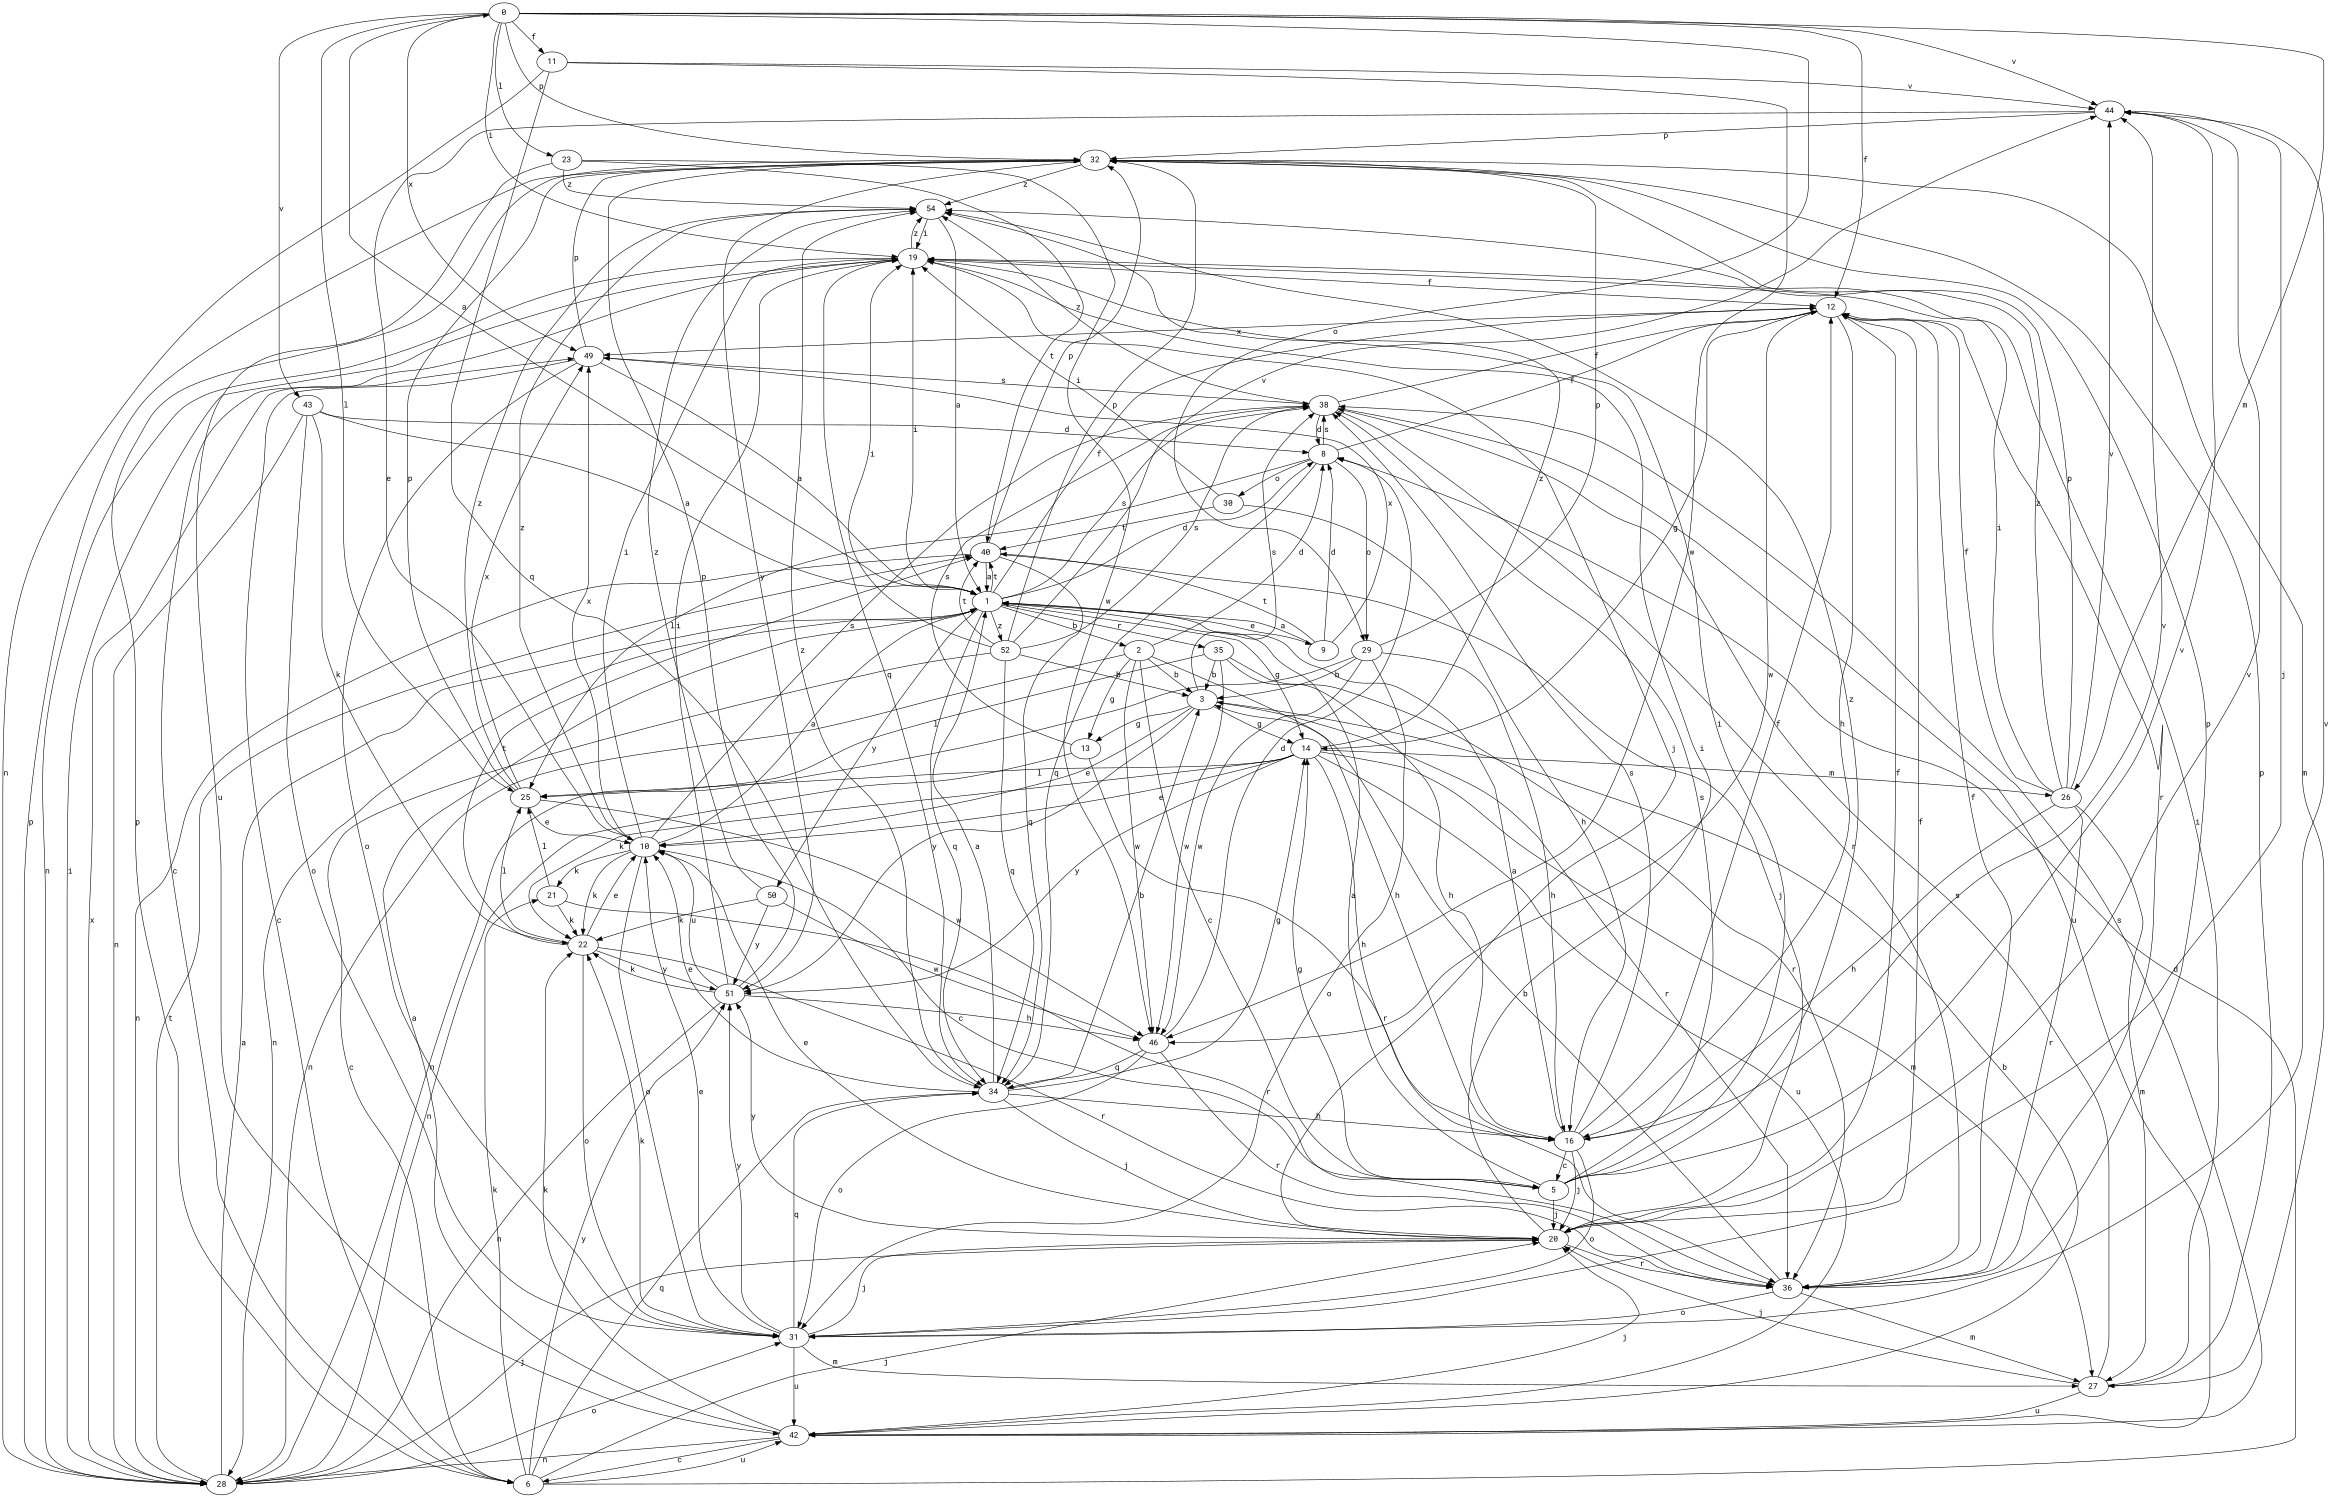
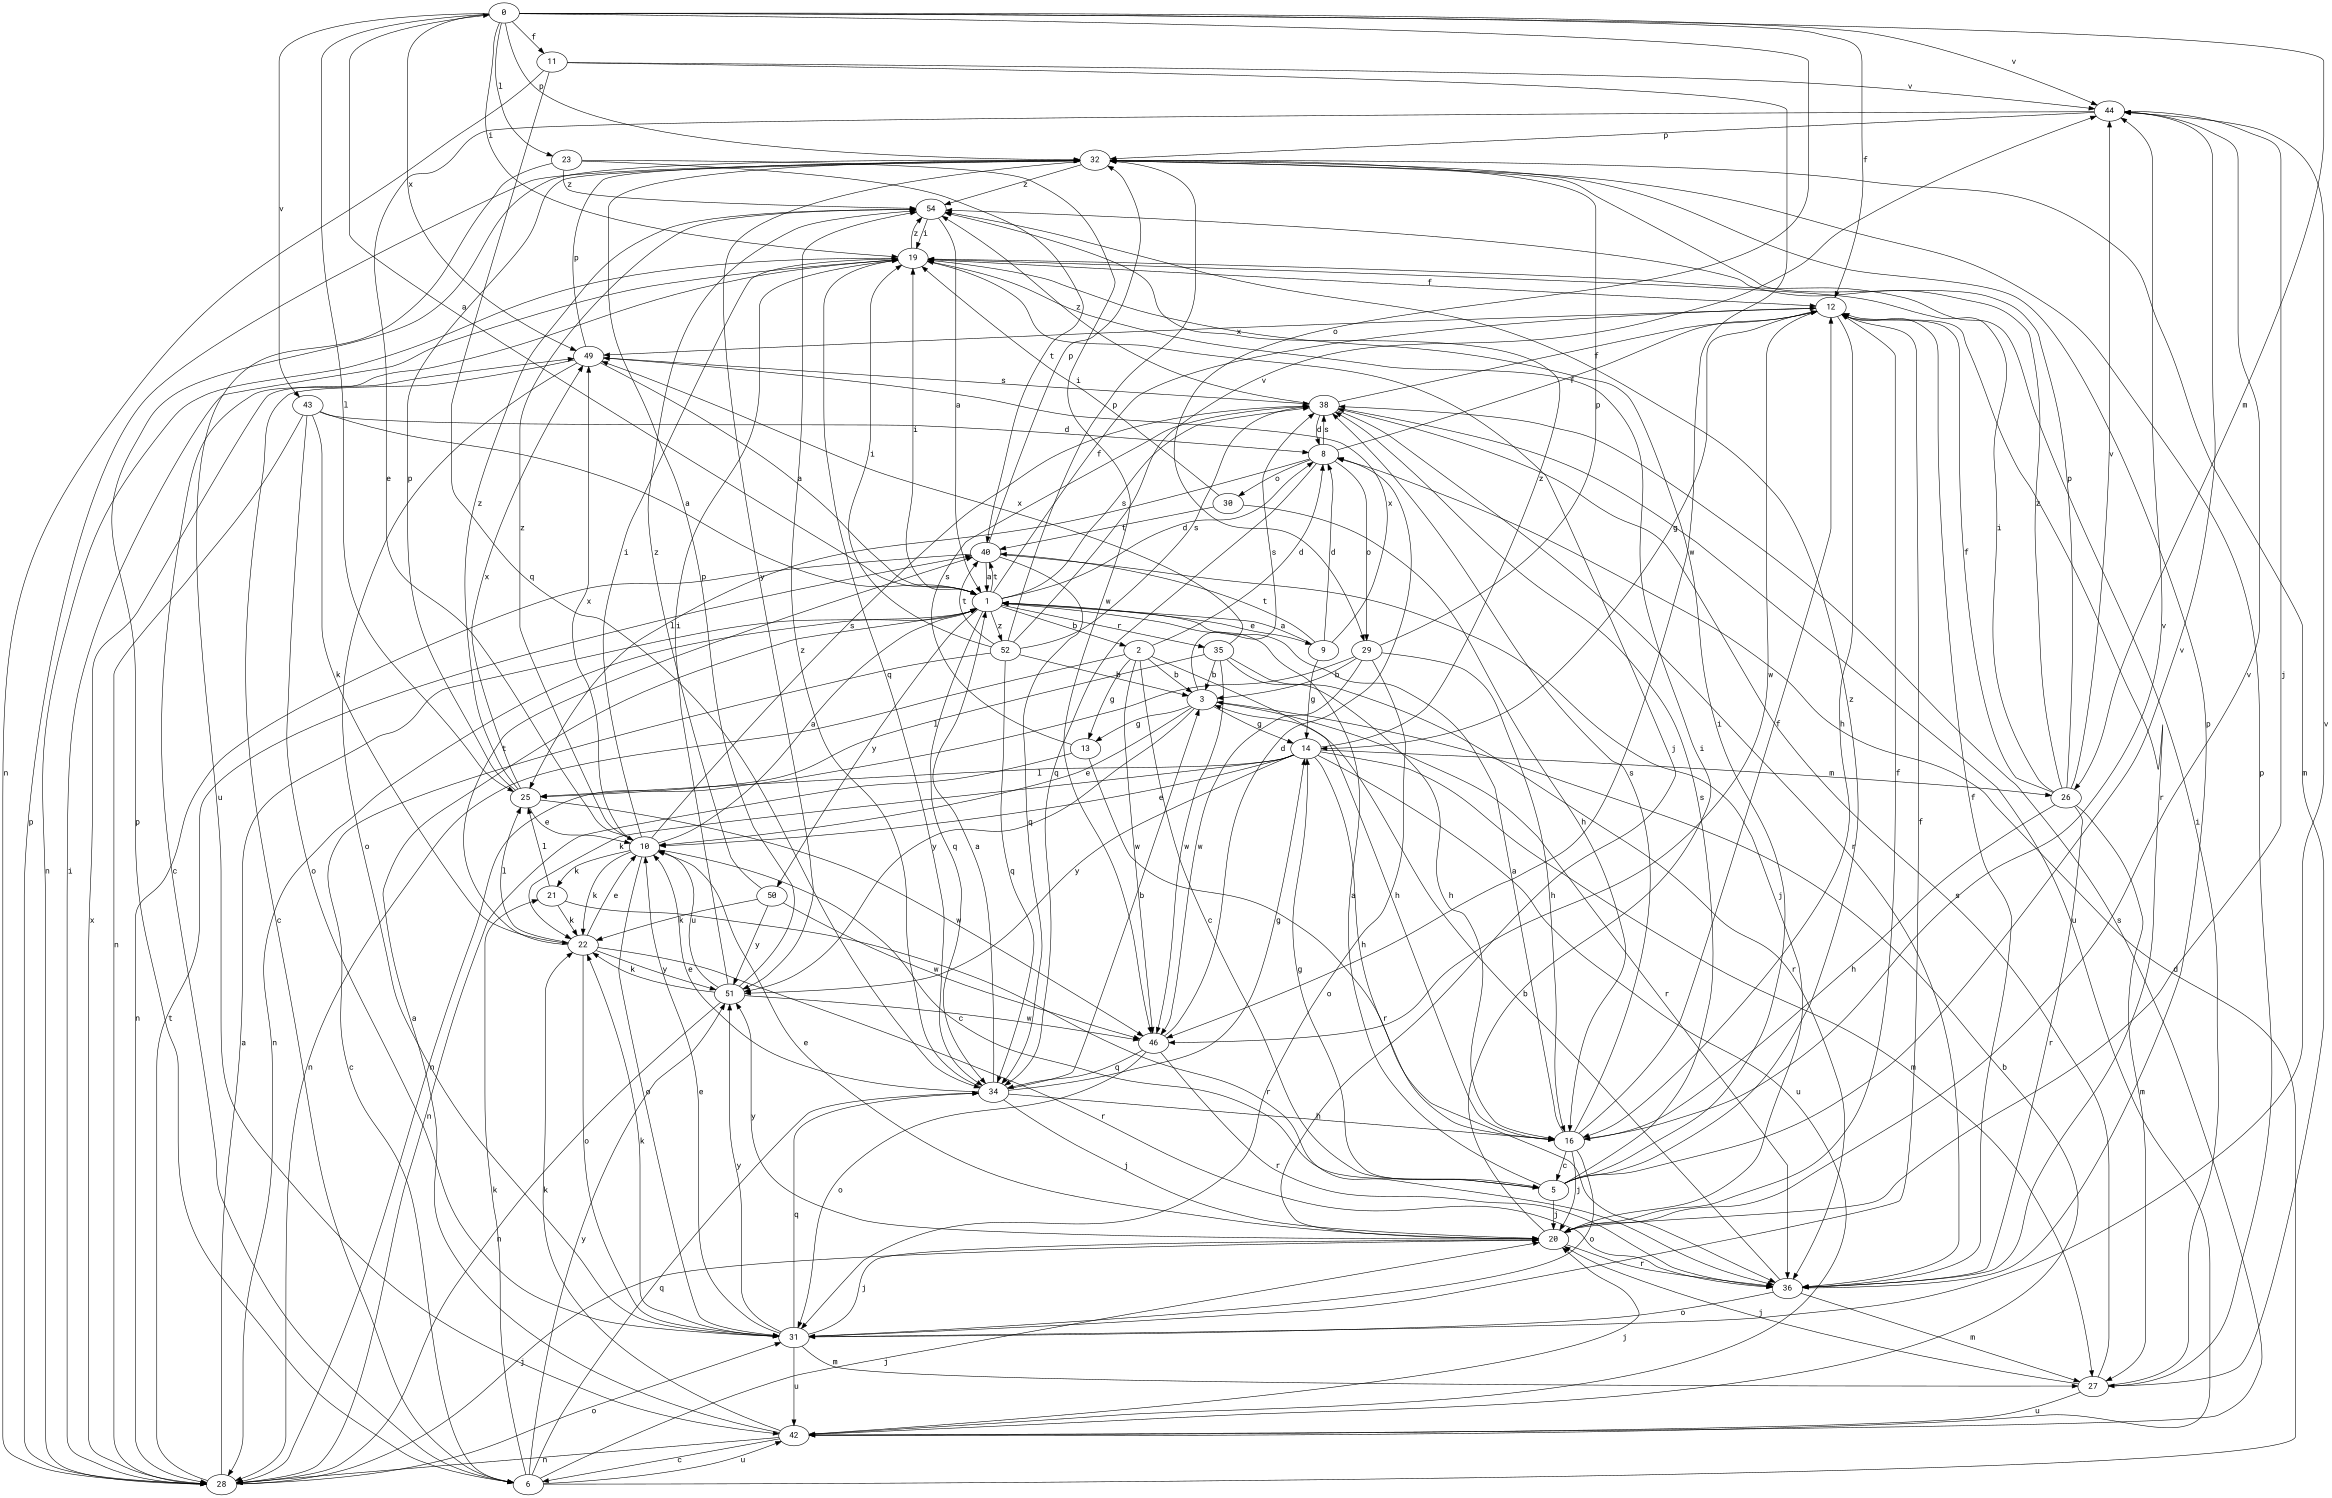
edge "35" -> "49": added, label "x"
edge "1" -> "14": now "9" -> "14"
edge "51" -> "46": label "h" -> "w"
